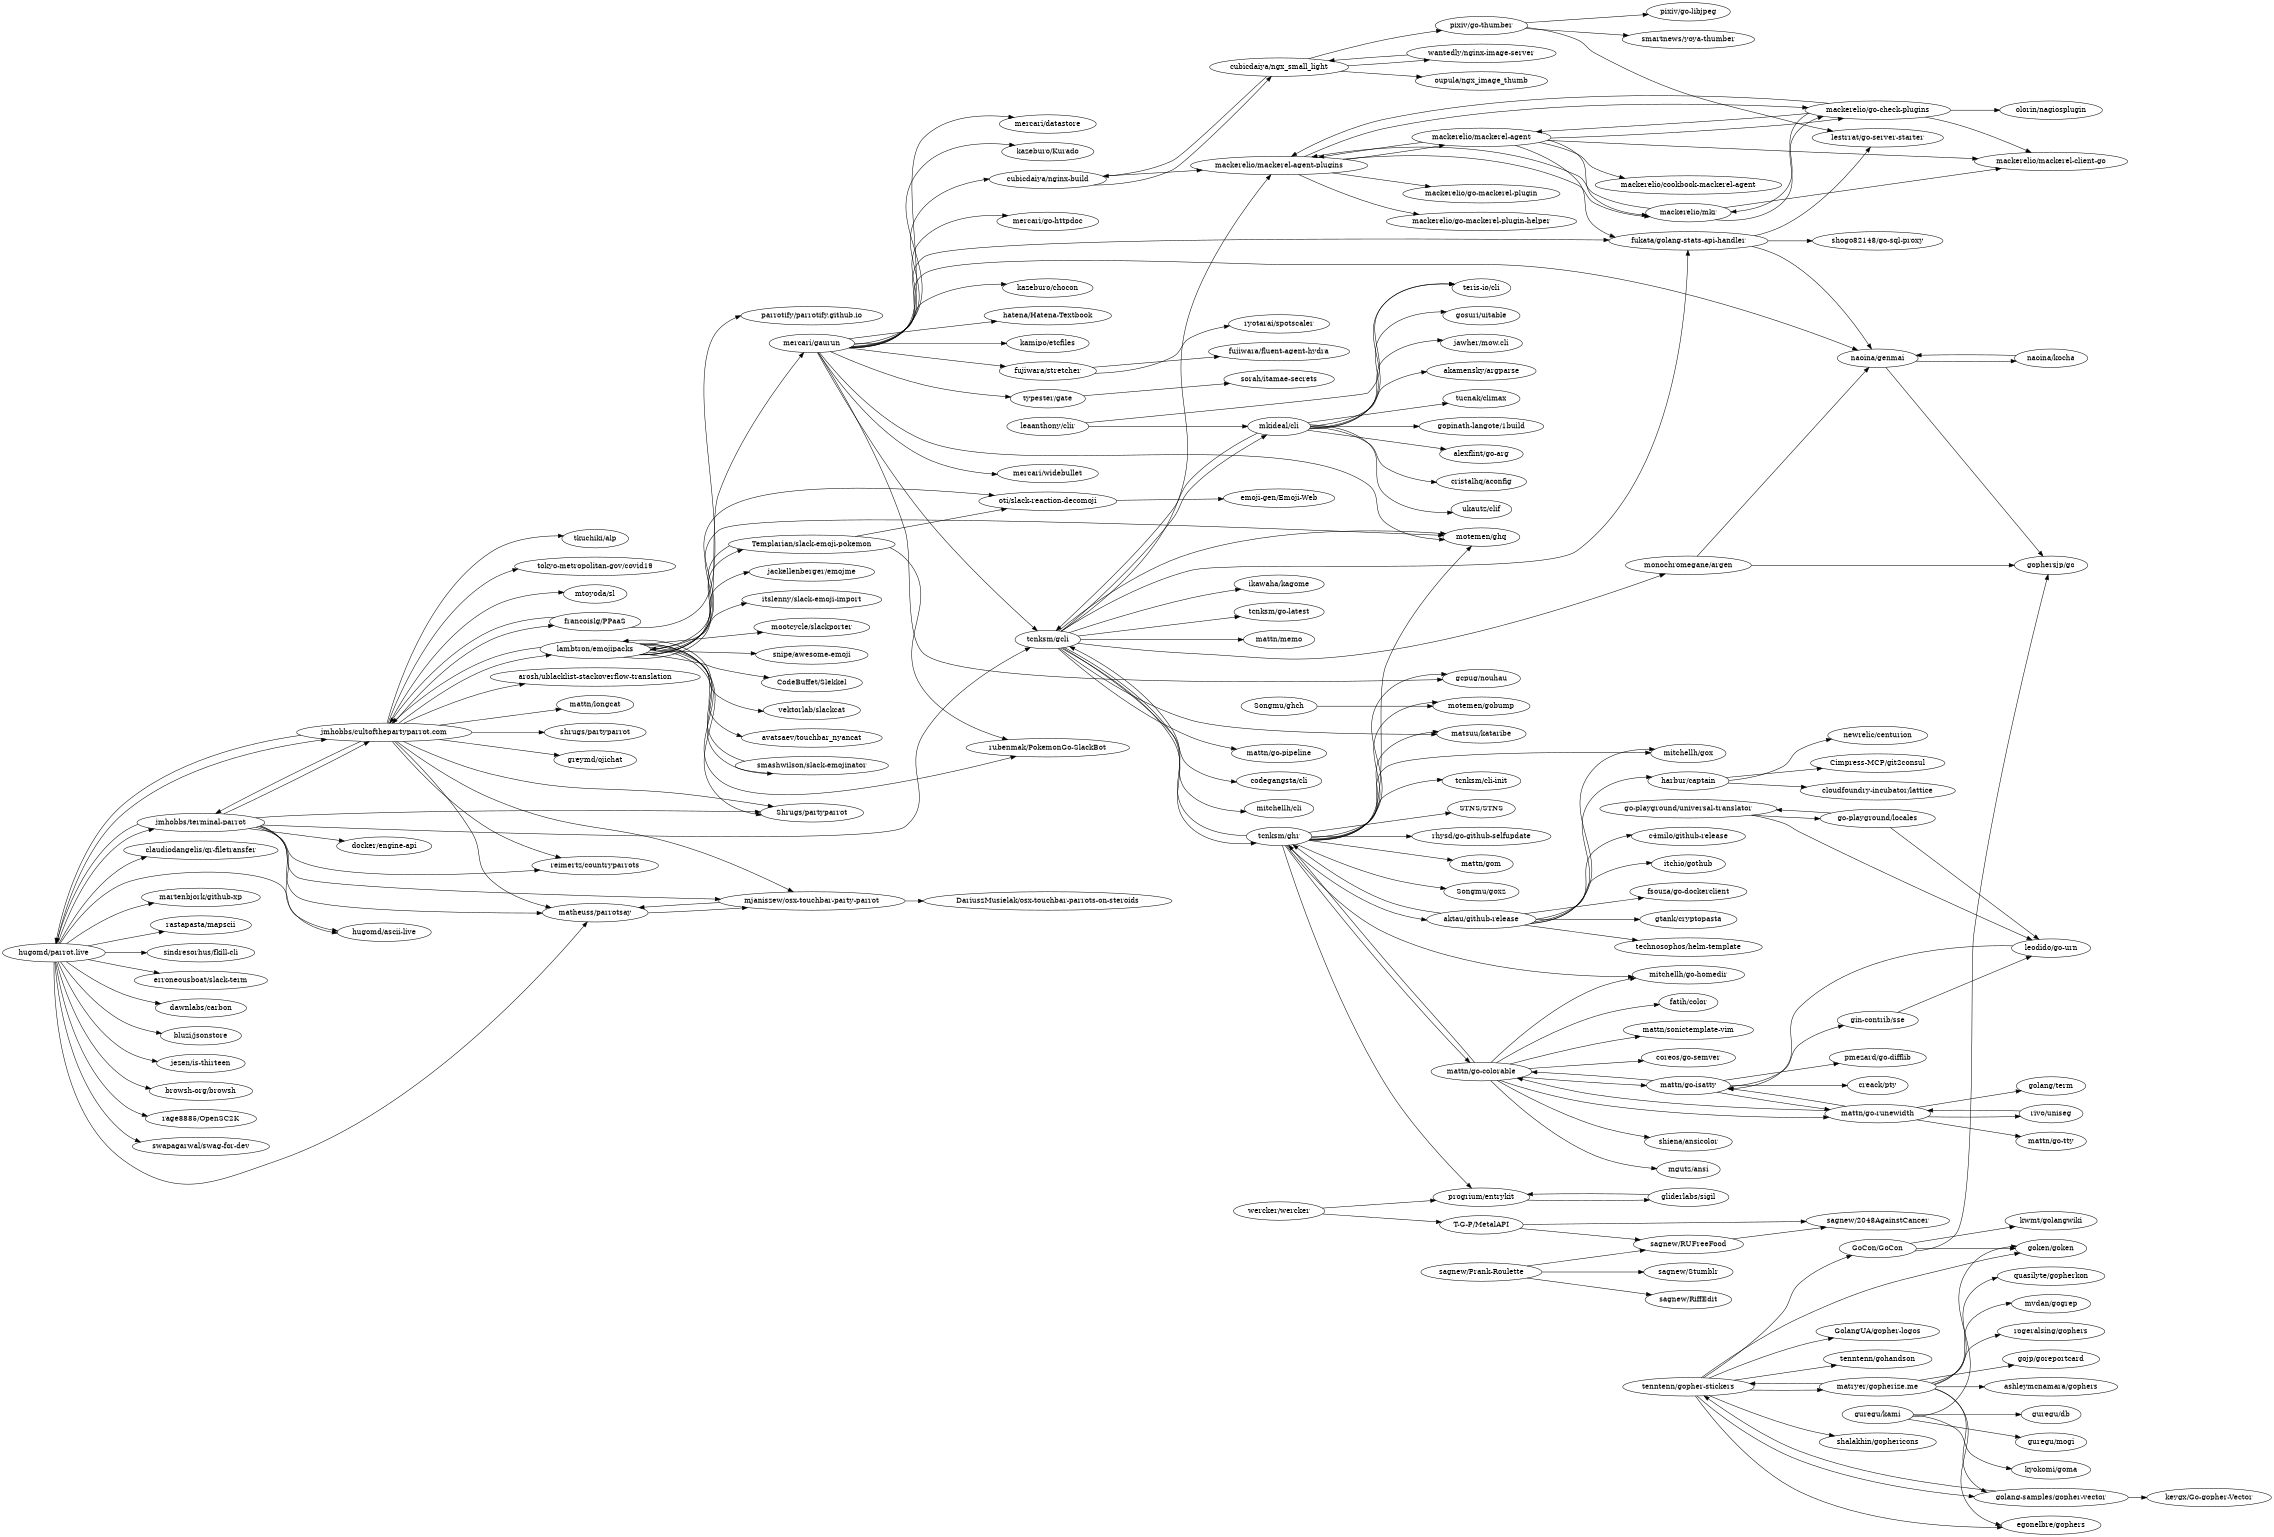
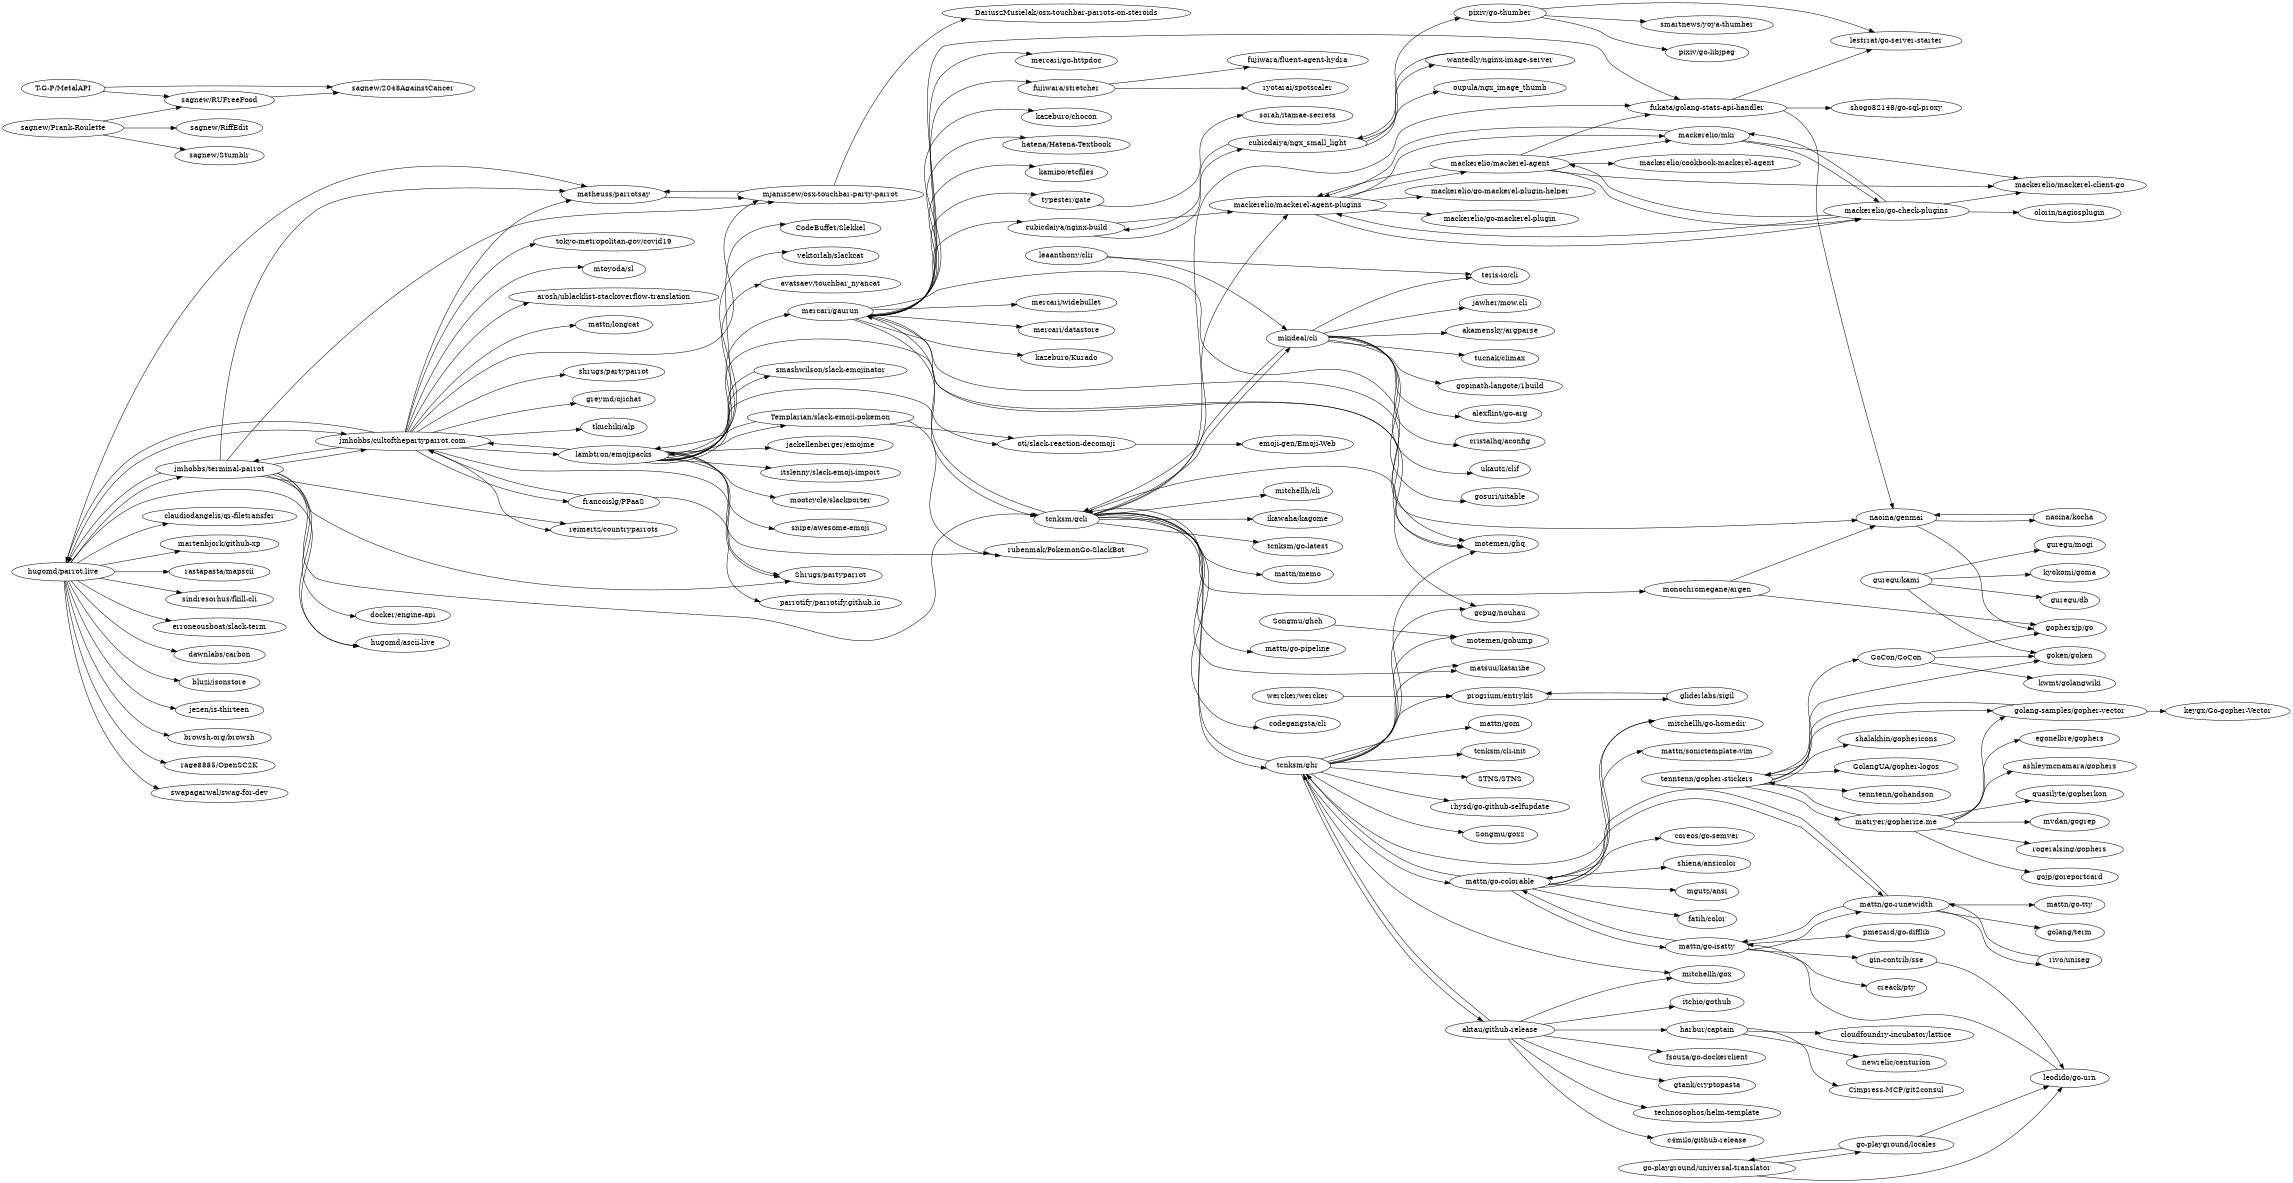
edge "tcnksm/gcli" -> "mercari/gaurun": added
edge "wercker/wercker" -> "T-G-P/MetalAPI": removed
edge "tenntenn/gopher-stickers" -> "egonelbre/gophers": removed
